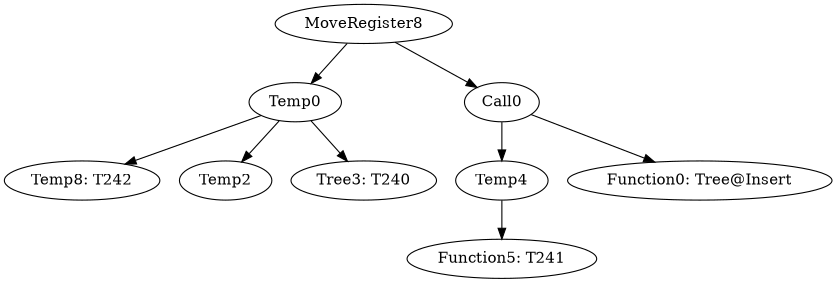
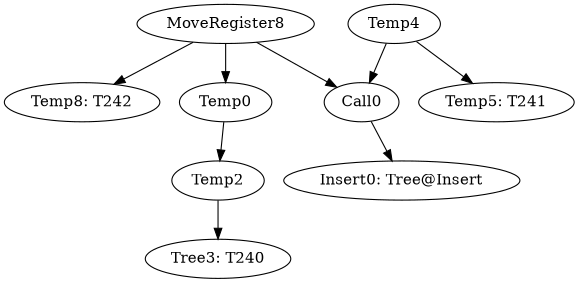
edge "Call0" -> "Temp4": reversed
edge "Temp0" -> "Tree3: T240": now "Temp2" -> "Tree3: T240"
edge "Temp0" -> "Temp8: T242": now "MoveRegister8" -> "Temp8: T242"
node "Function0: Tree@Insert": label "Function0: Tree@Insert" -> "Insert0: Tree@Insert"
node "Function5: T241": label "Function5: T241" -> "Temp5: T241"
